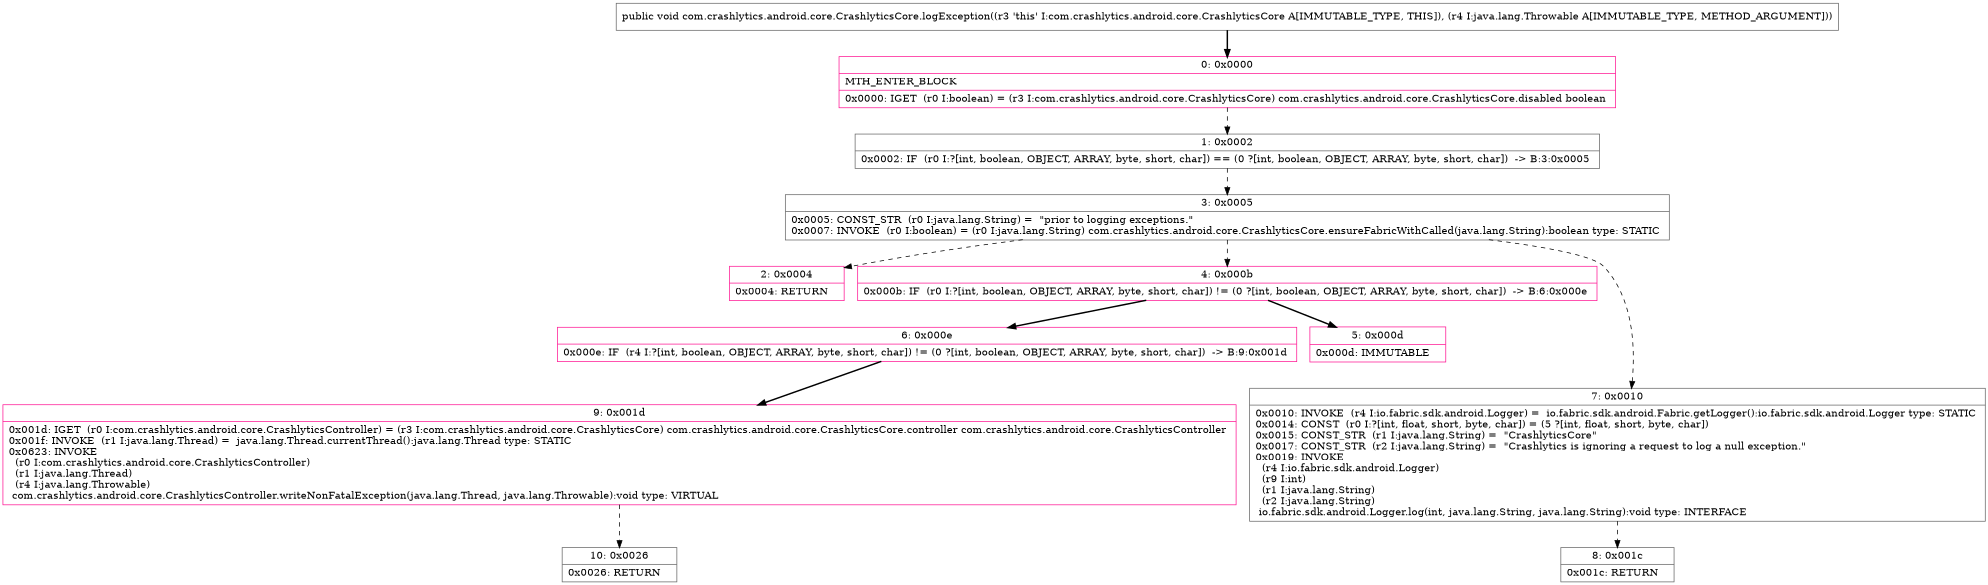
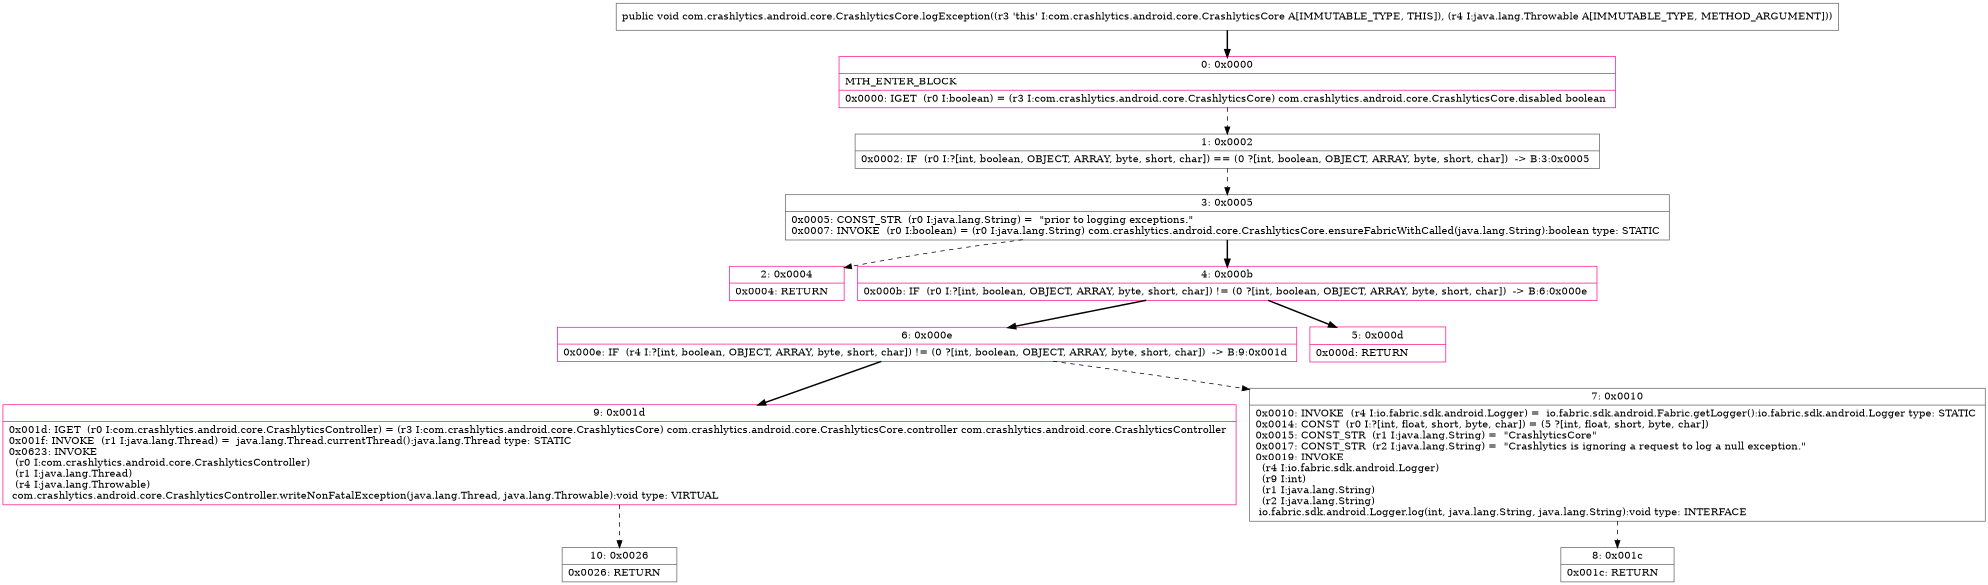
edge "3: 0x0005" -> "4: 0x000b": style dashed -> bold
edge "3: 0x0005" -> "7: 0x0010": now "6: 0x000e" -> "7: 0x0010"
node "5: 0x000d": text "0x000d: IMMUTABLE" -> "0x000d: RETURN"
